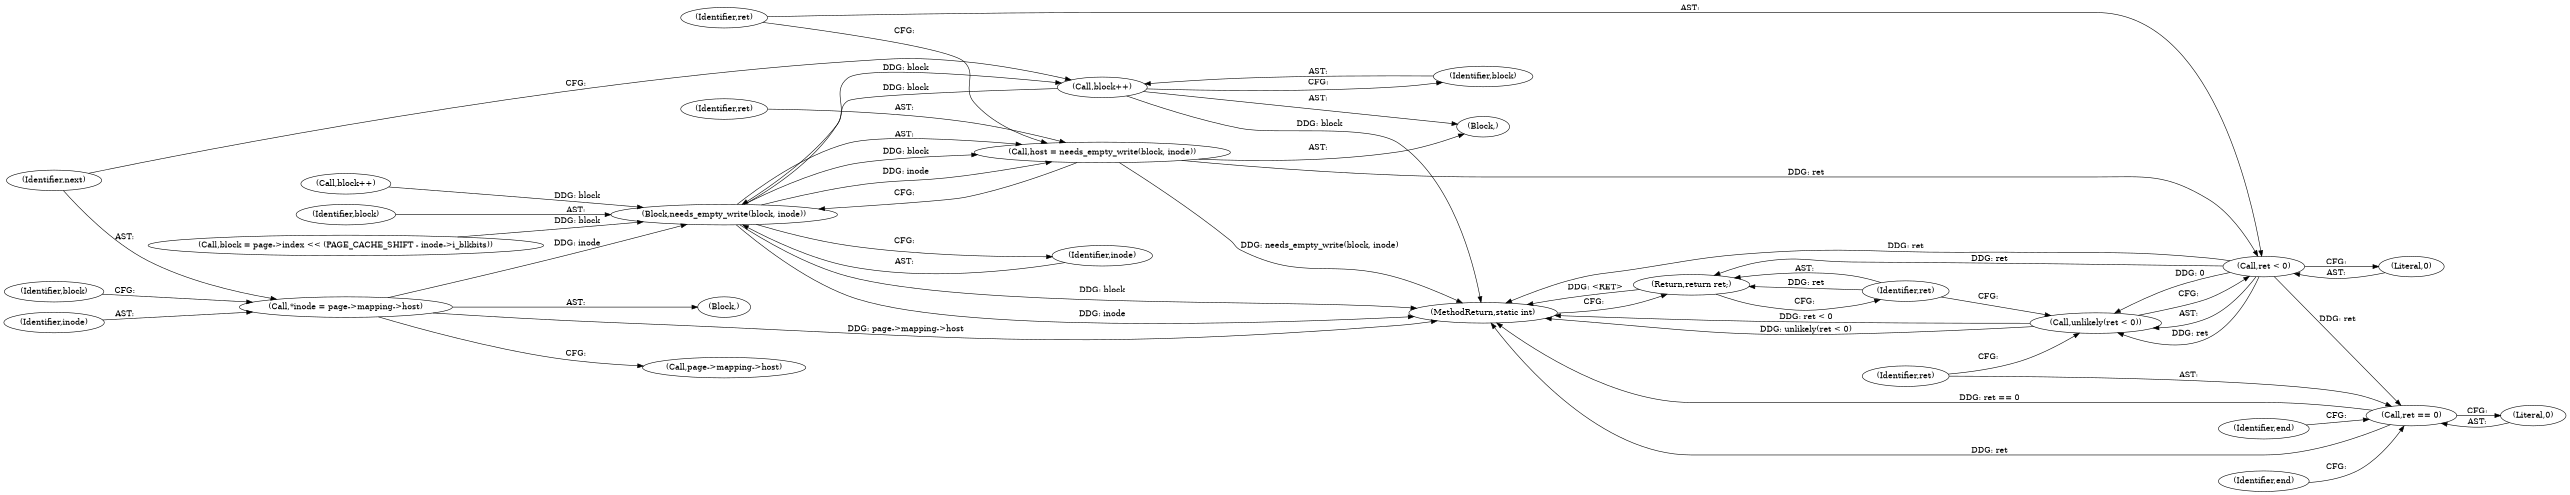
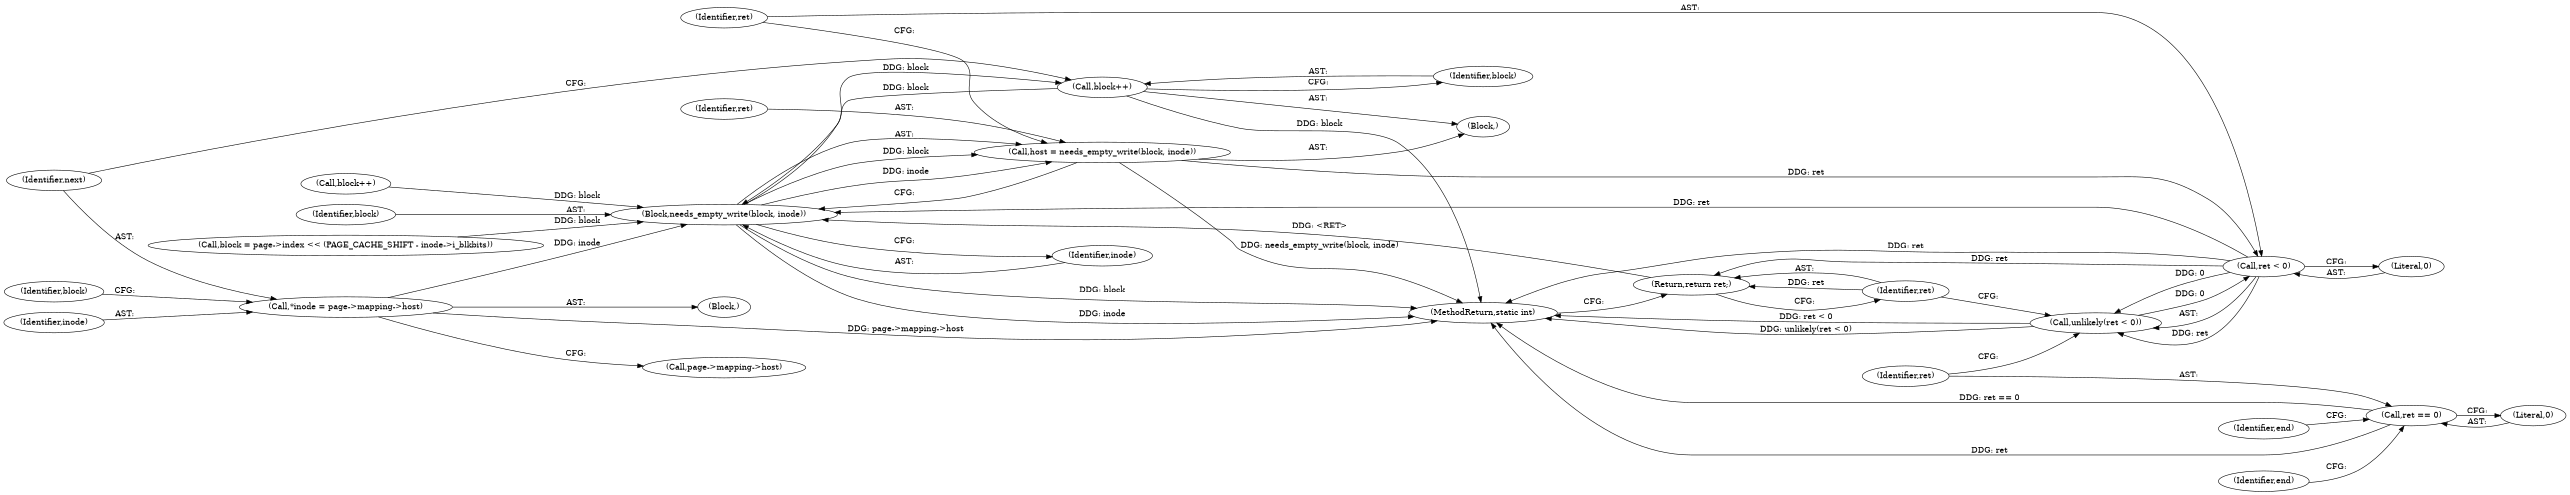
edge "(Call,unlikely(ret < 0))" -> "(Call,ret < 0)": label "CFG: " -> "DDG: 0"
edge "(Return,return ret;)" -> "(MethodReturn,static int)": now "(Return,return ret;)" -> "(Block,needs_empty_write(block, inode))"
edge "(Call,ret < 0)" -> "(Call,ret == 0)": now "(Call,ret < 0)" -> "(Block,needs_empty_write(block, inode))"
